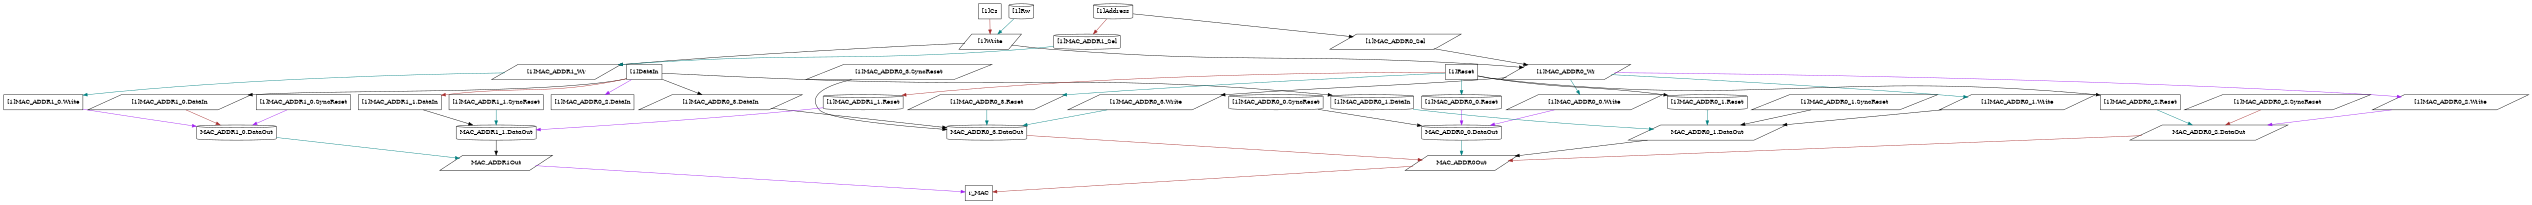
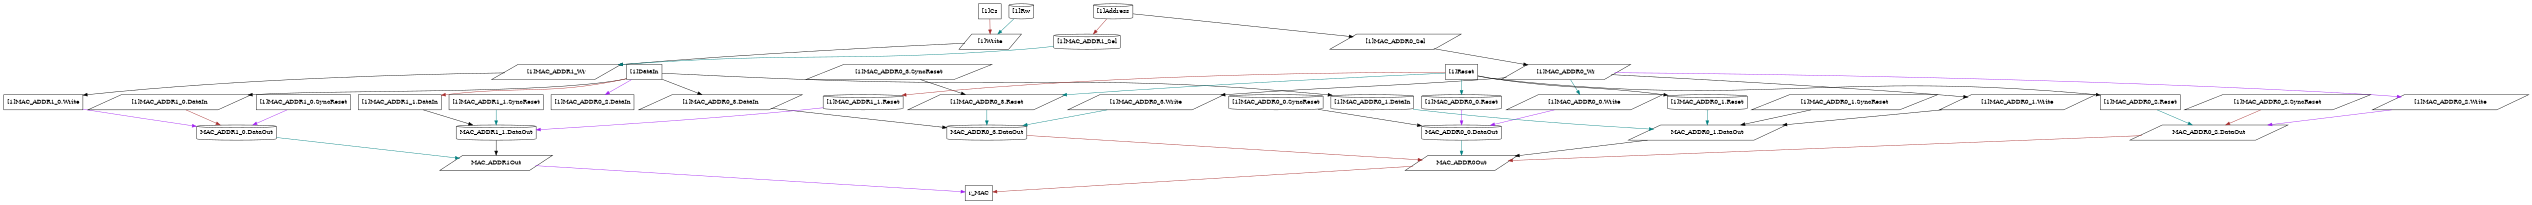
edge "[1]Write" -> "[1]MAC_ADDR0_Wr": removed
edge "[1]MAC_ADDR1_Wr" -> "[1]MAC_ADDR1_0.Write": color teal -> black
edge "[1]MAC_ADDR0_Wr" -> "[1]MAC_ADDR0_1.Write": color teal -> black
edge "[1]MAC_ADDR0_3.SyncReset" -> "MAC_ADDR0_3.DataOut": now "[1]MAC_ADDR0_3.SyncReset" -> "[1]MAC_ADDR0_3.Reset"
